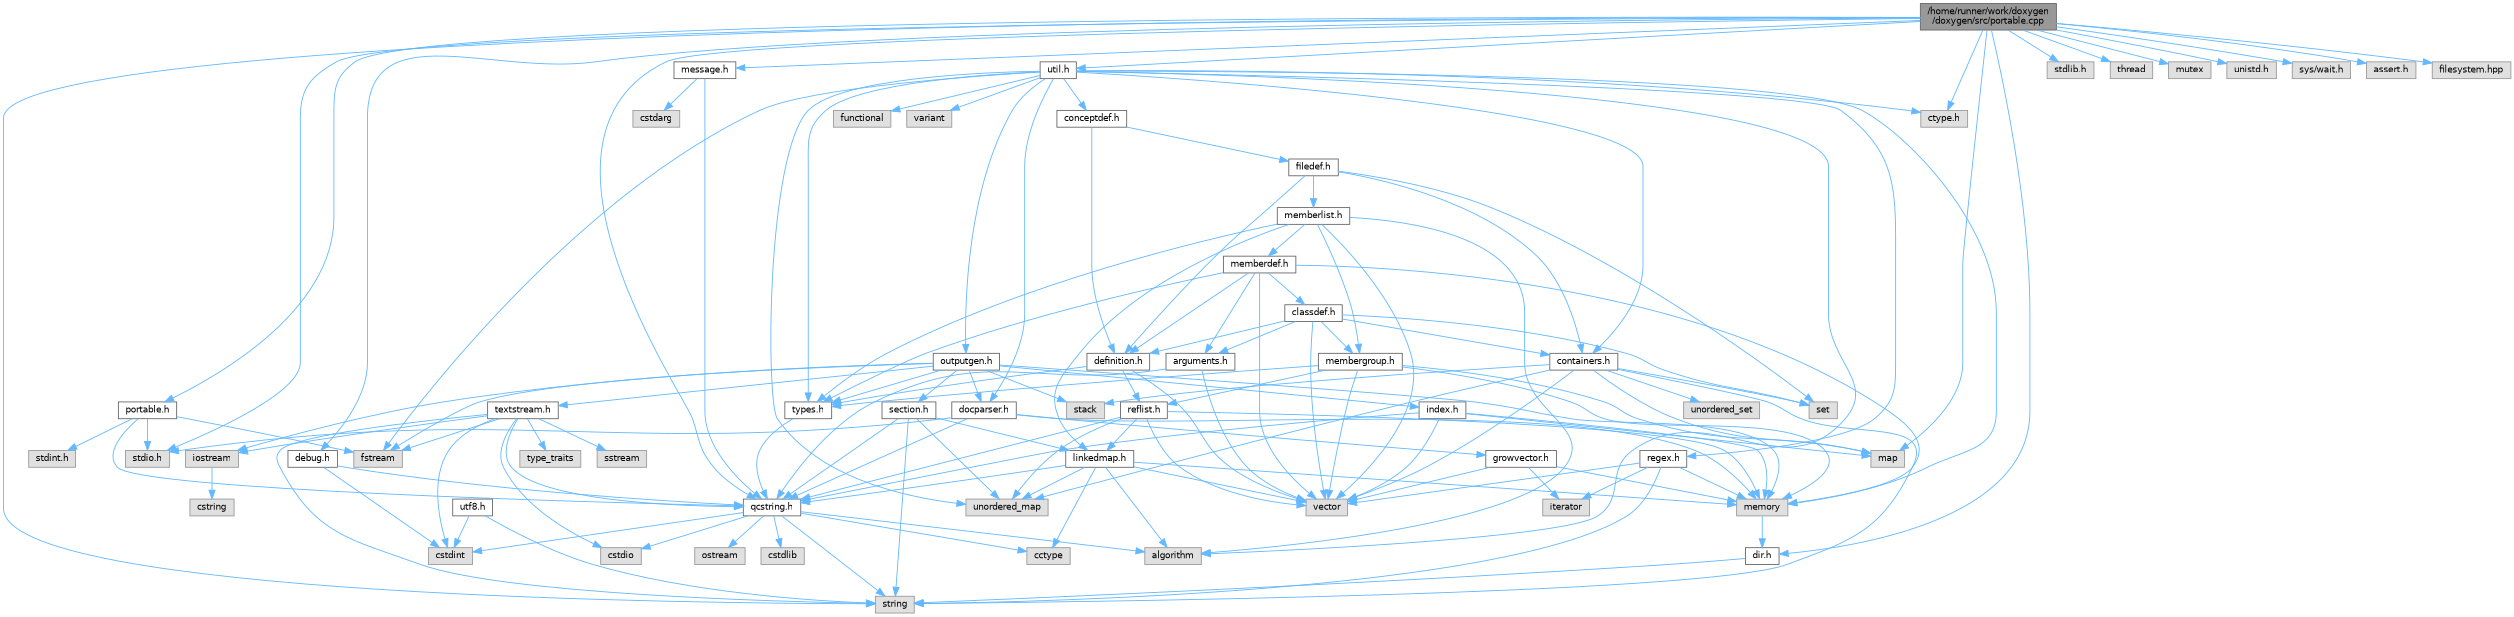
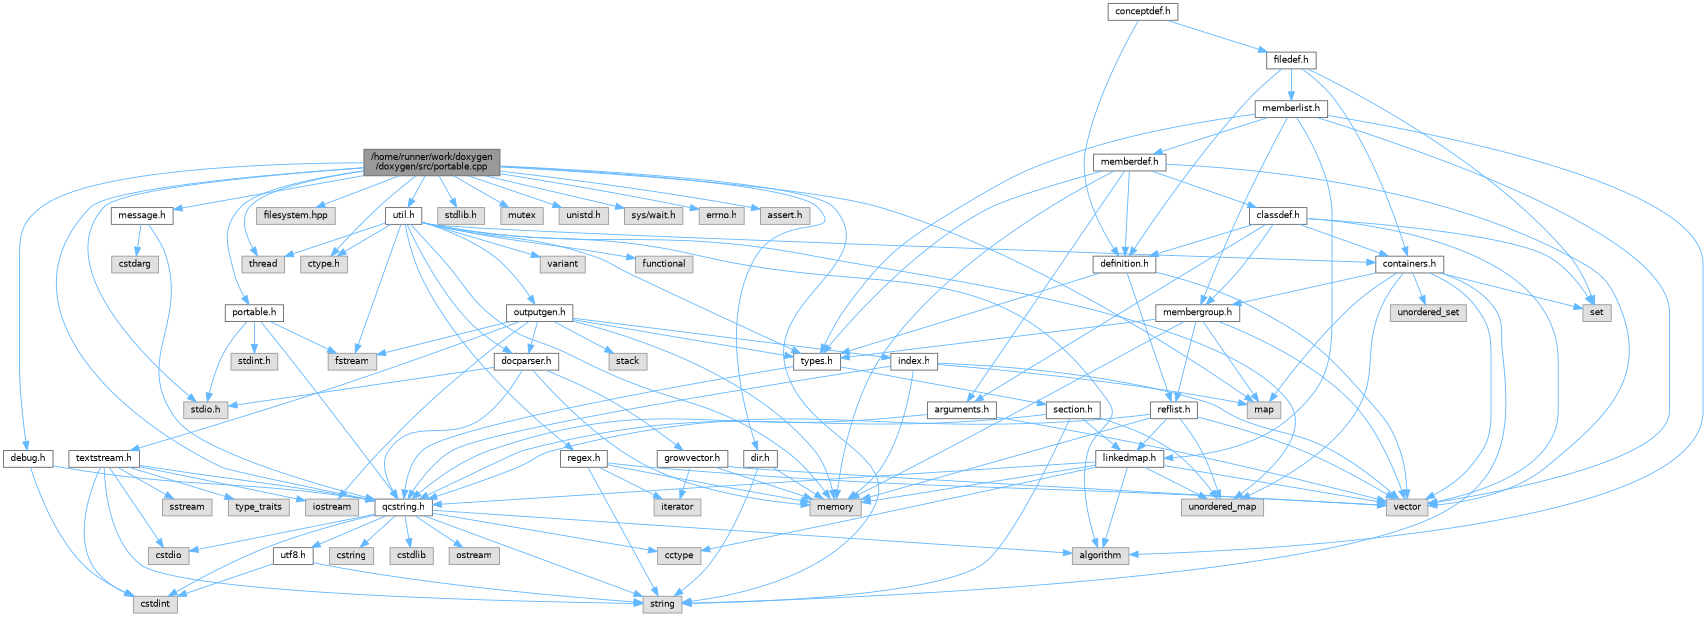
edge "util.h" -> "conceptdef.h": now "util.h" -> "thread"
node "errno.h": added
edge "containers.h" -> "stack": now "containers.h" -> "membergroup.h"
edge "outputgen.h" -> "section.h": now "types.h" -> "section.h"
edge "textstream.h" -> "fstream": removed
edge "iostream" -> "cstring": now "qcstring.h" -> "cstring"
edge "memory" -> "dir.h": reversed
edge "qcstring.h" -> "utf8.h": added
